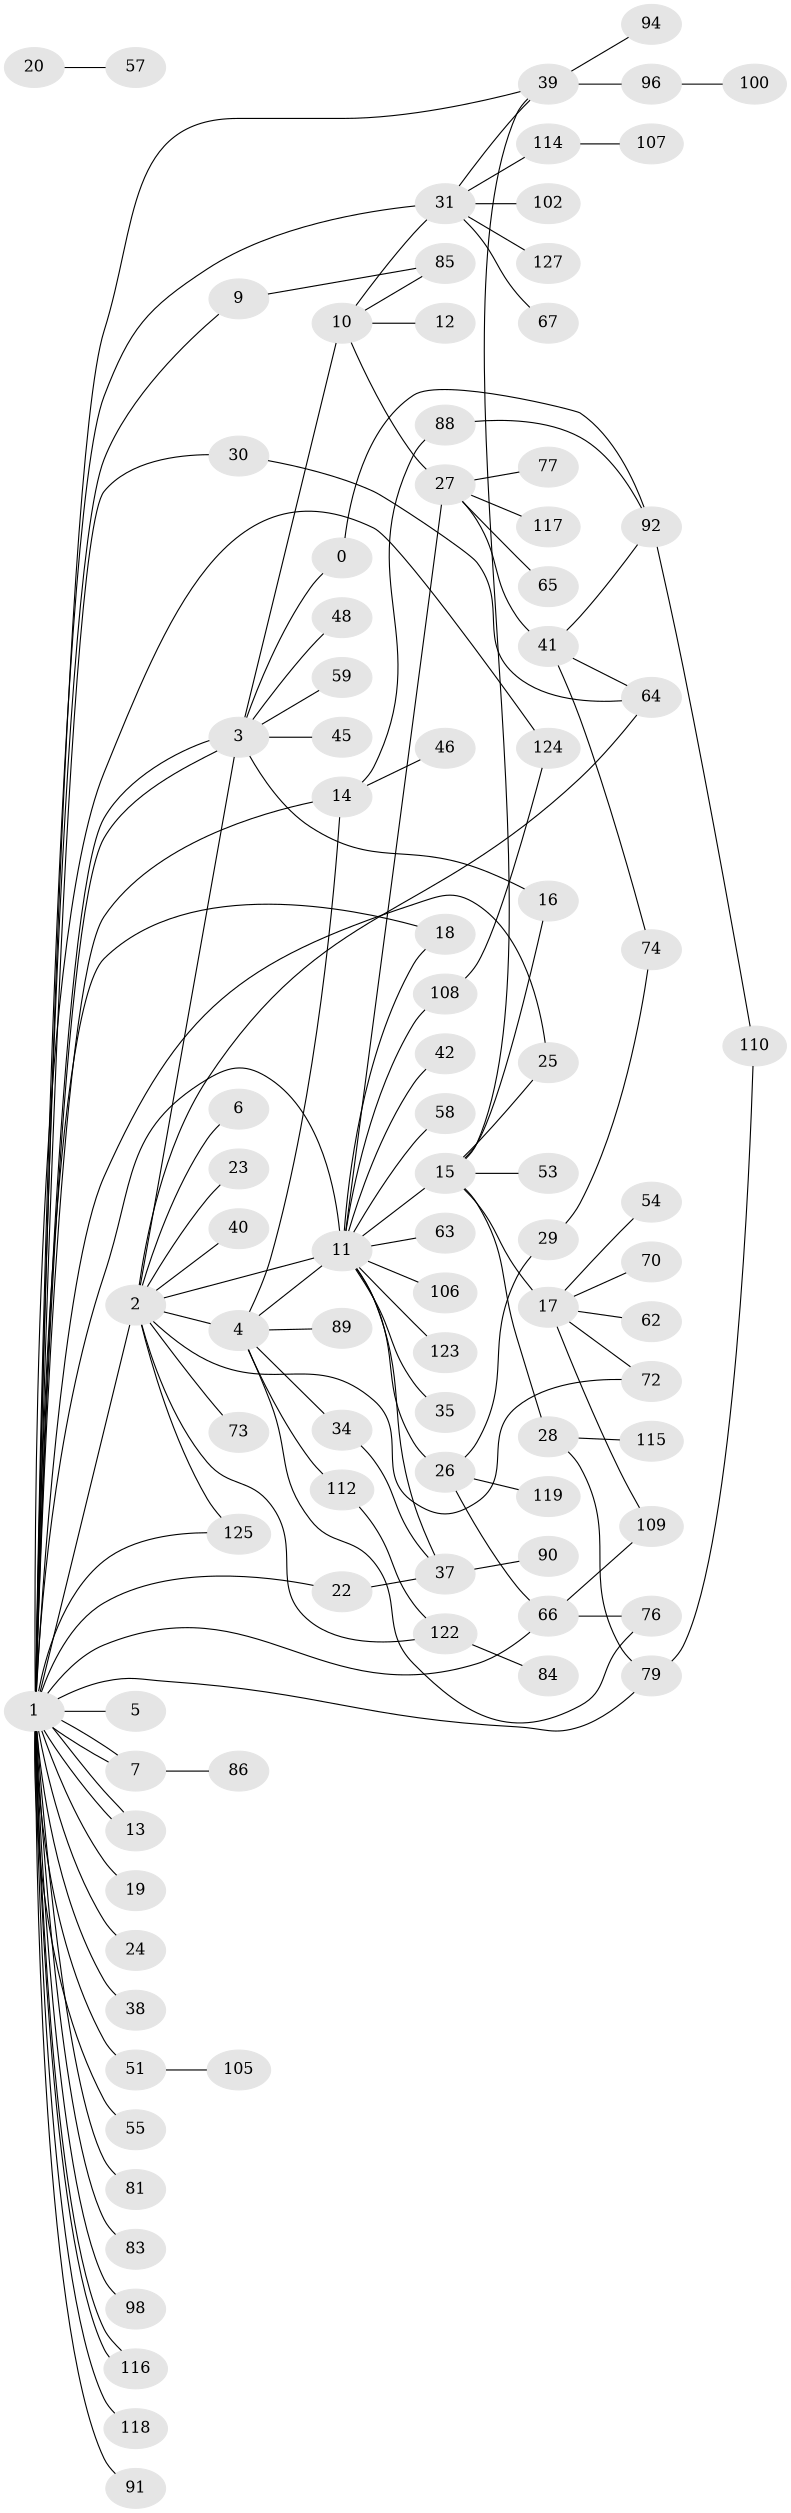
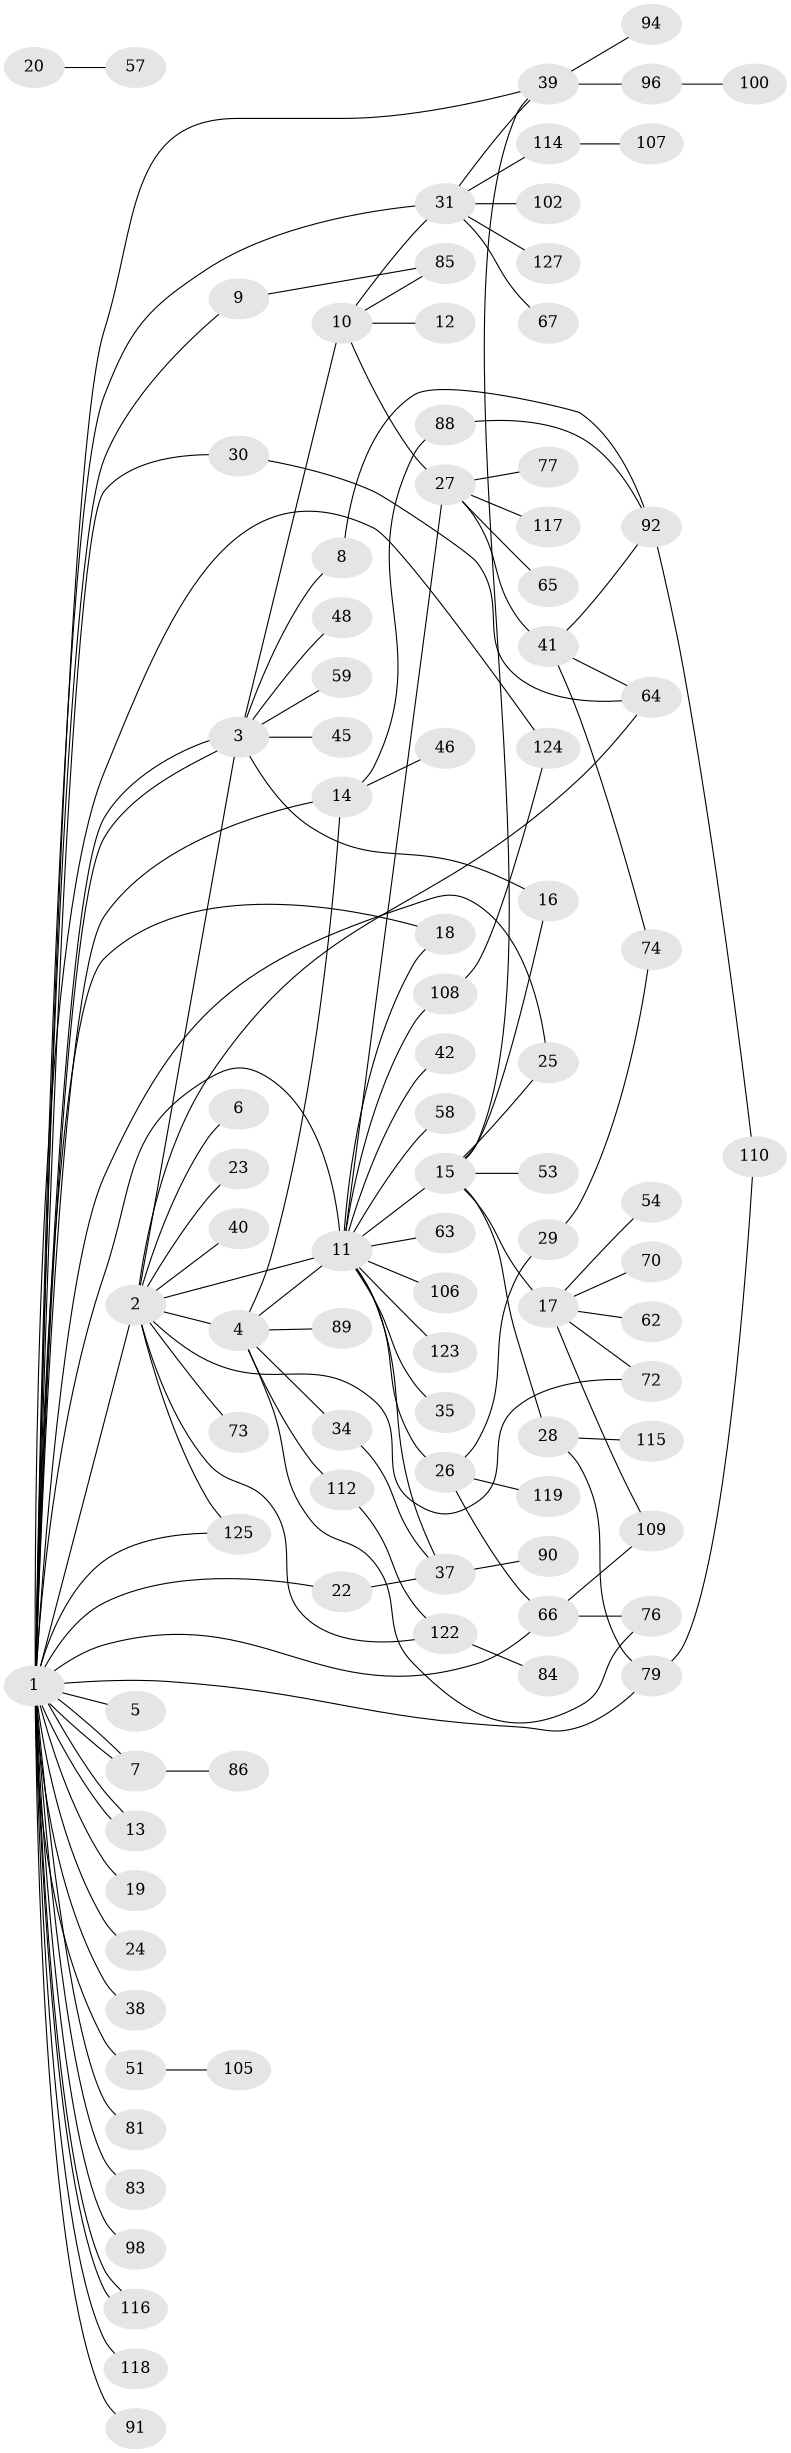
node "0": label "0" -> "8"
node "55": removed
